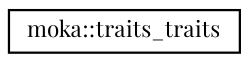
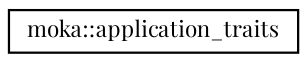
node "moka::traits_traits": label "moka::traits_traits" -> "moka::application_traits"
